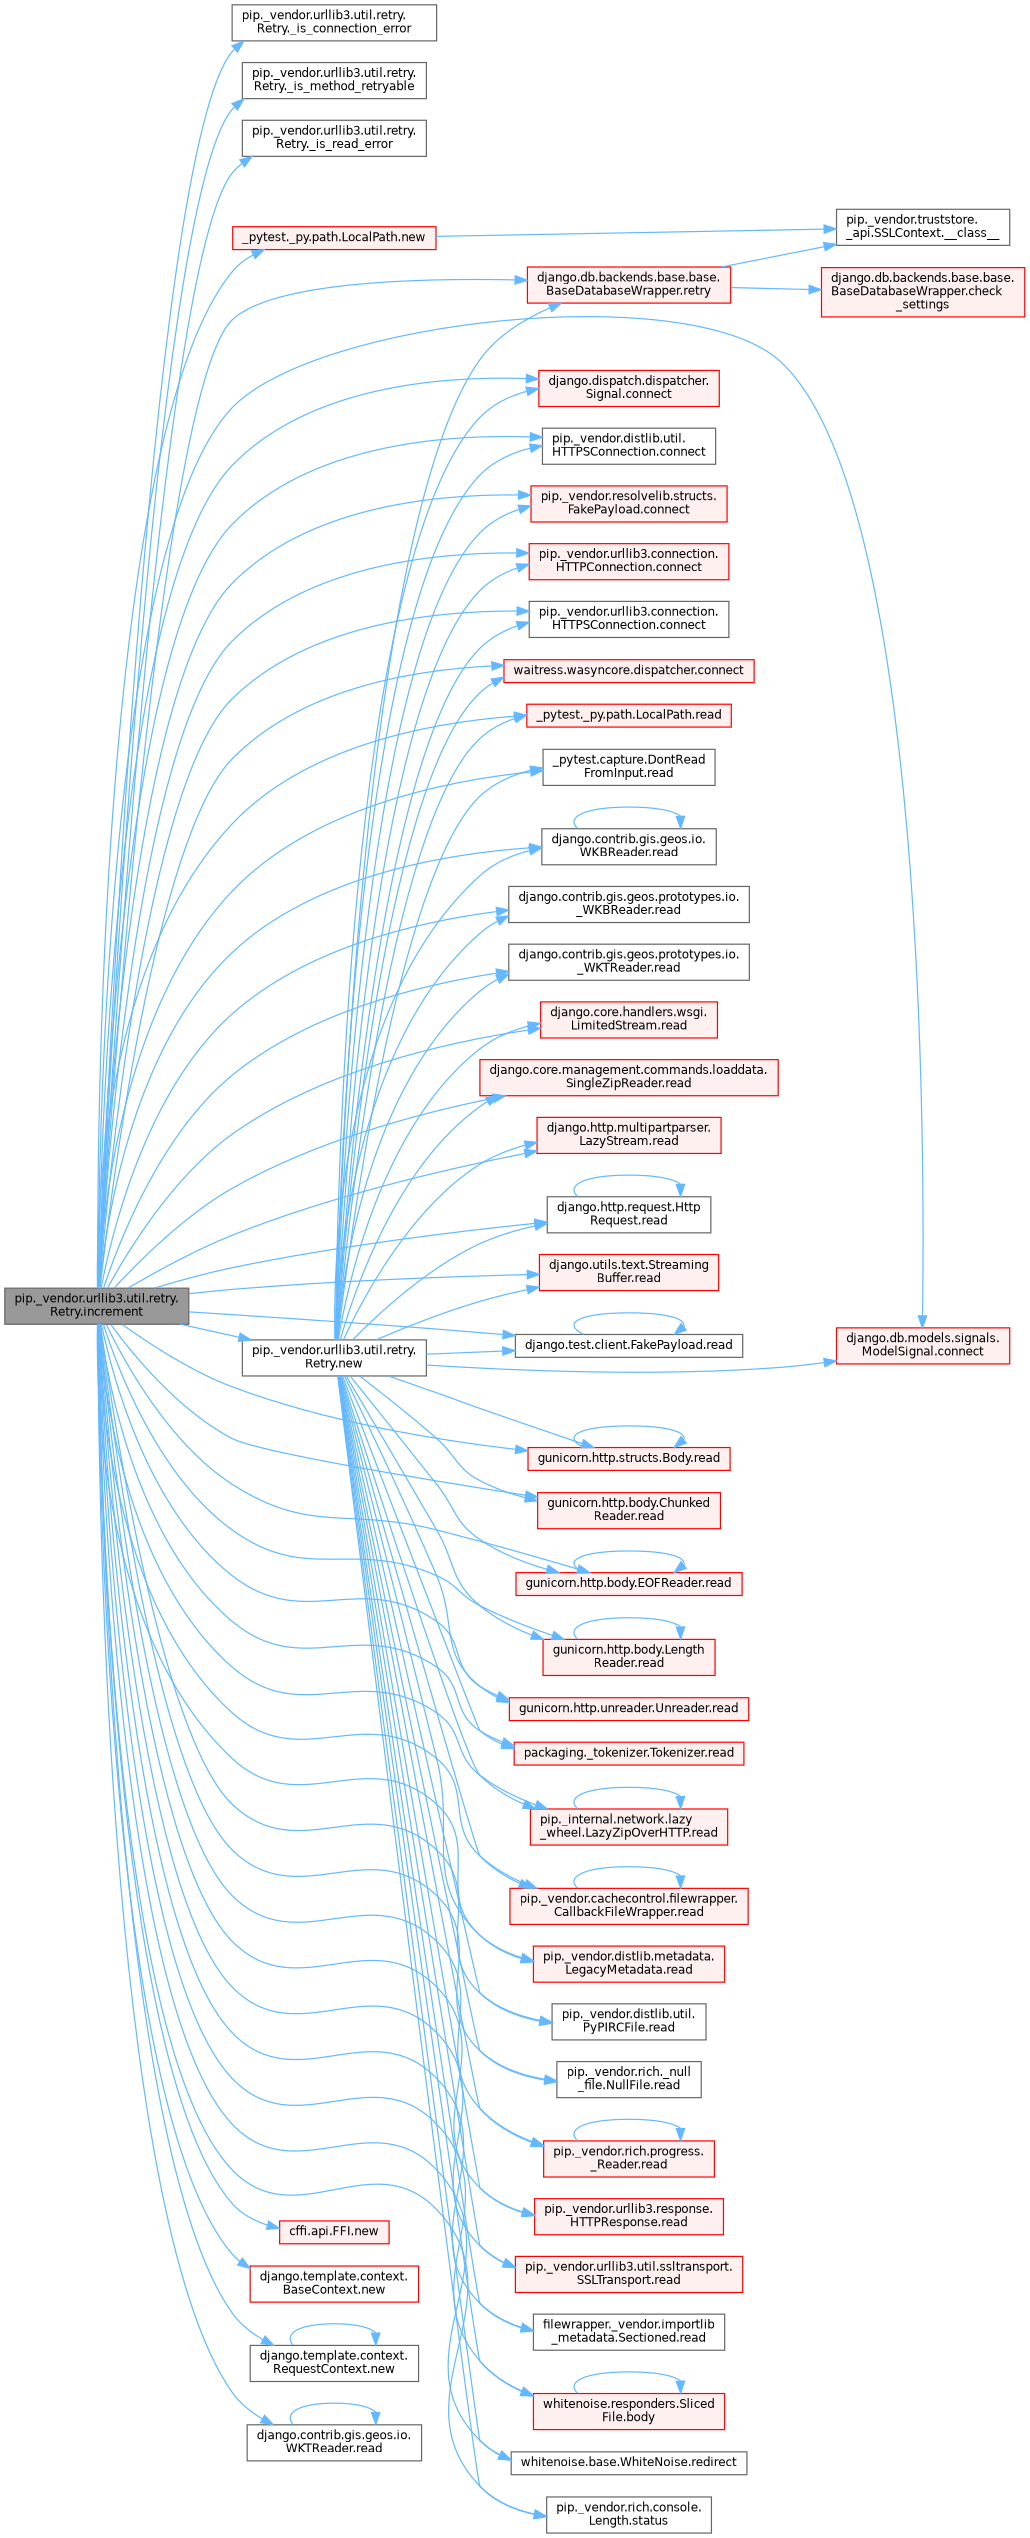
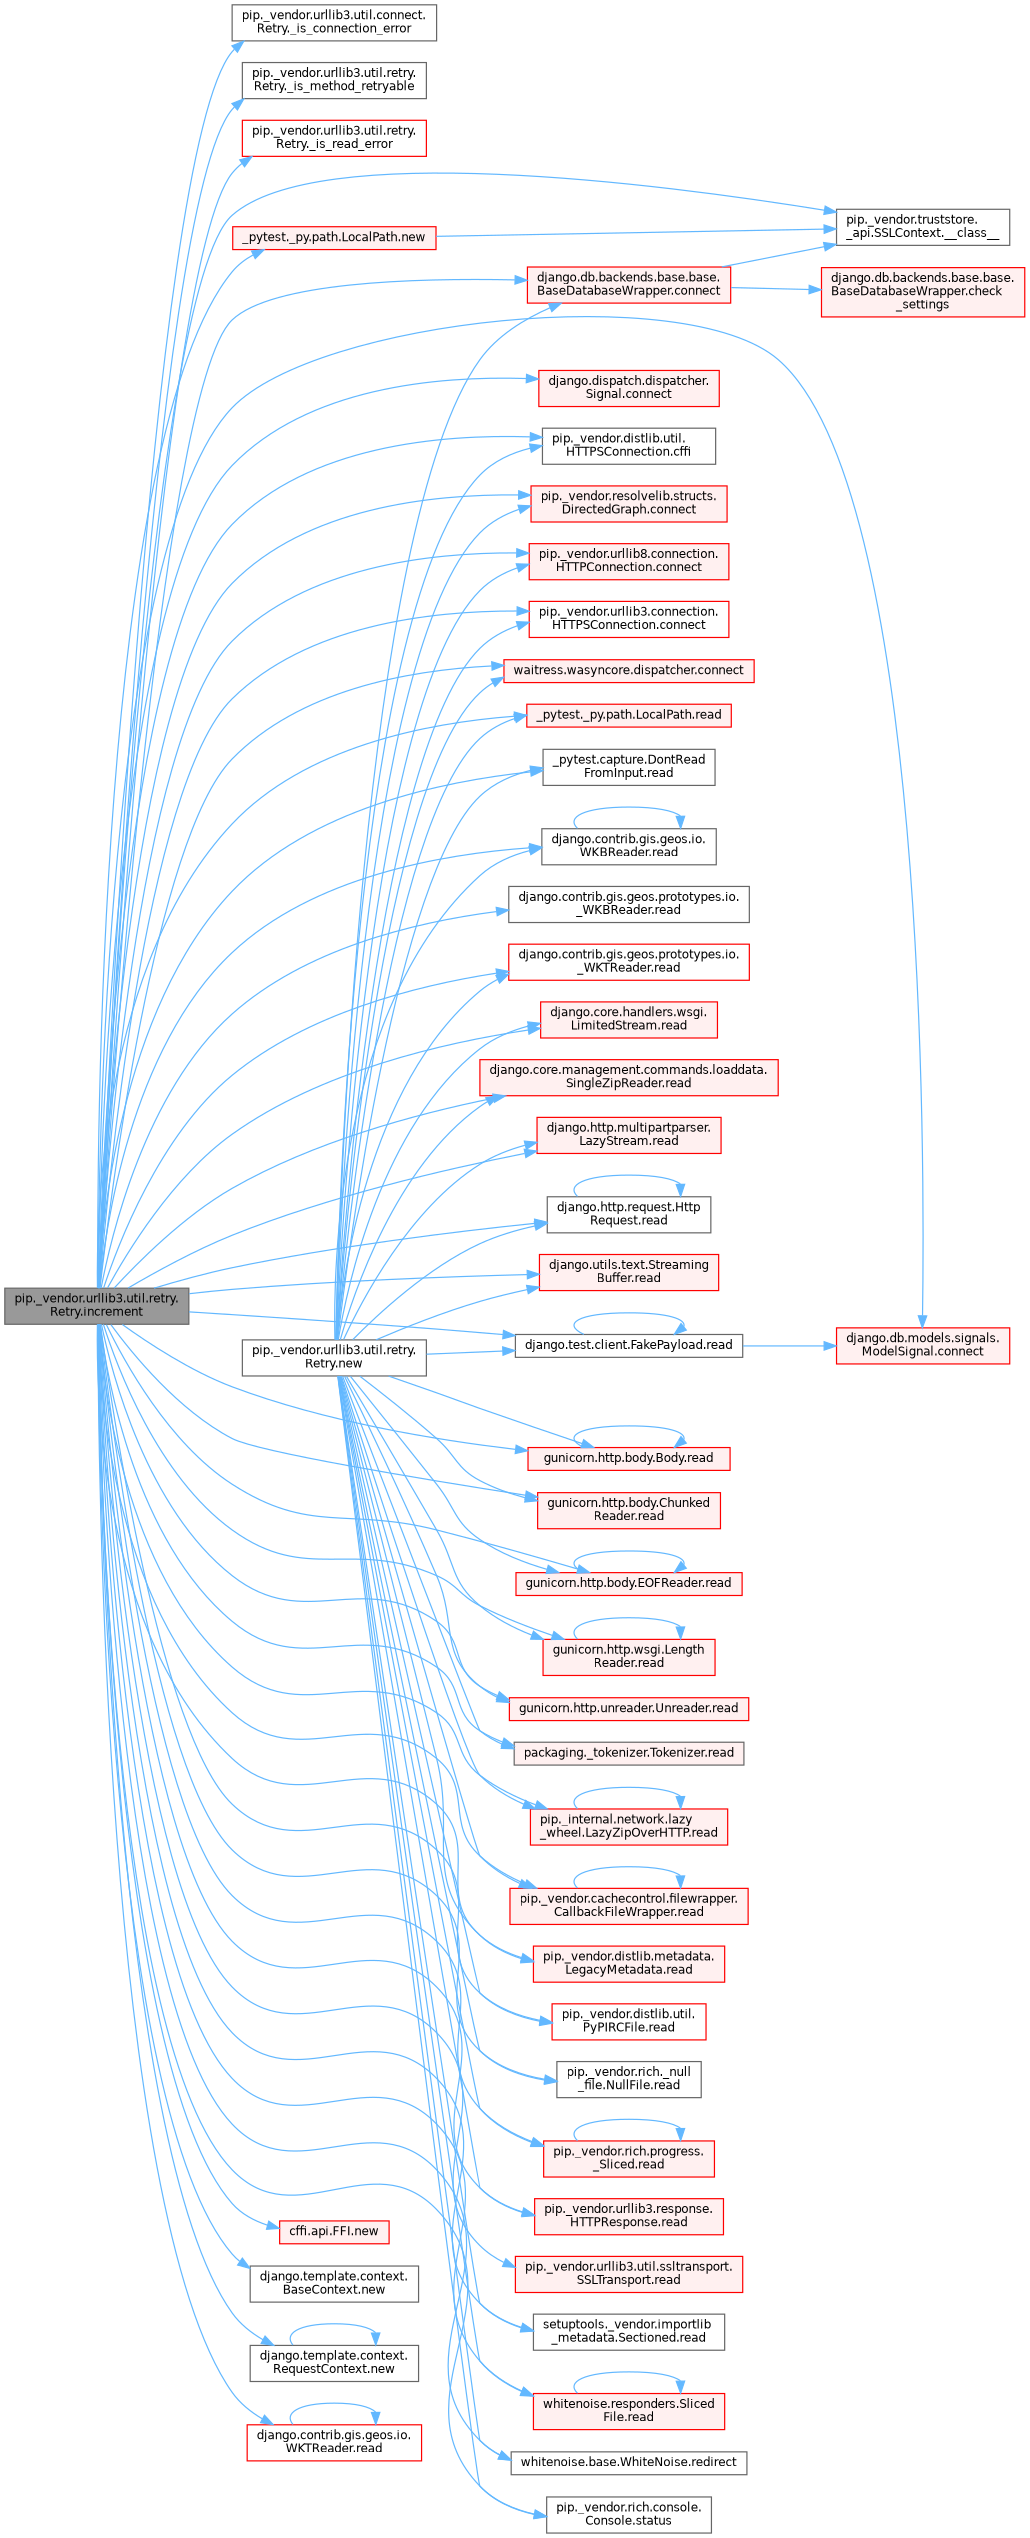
node "pip._vendor.urllib3.util.retry. Retry._is_connection_error": label "pip._vendor.urllib3.util.retry. Retry._is_connection_error" -> "pip._vendor.urllib3.util.connect. Retry._is_connection_error"
node "pip._vendor.urllib3.util.retry. Retry._is_read_error": color grey40 -> red
node "django.db.backends.base.base. BaseDatabaseWrapper.retry": label "django.db.backends.base.base. BaseDatabaseWrapper.retry" -> "django.db.backends.base.base. BaseDatabaseWrapper.connect"
node "pip._vendor.distlib.util. HTTPSConnection.connect": label "pip._vendor.distlib.util. HTTPSConnection.connect" -> "pip._vendor.distlib.util. HTTPSConnection.cffi"
node "pip._vendor.resolvelib.structs. FakePayload.connect": label "pip._vendor.resolvelib.structs. FakePayload.connect" -> "pip._vendor.resolvelib.structs. DirectedGraph.connect"
node "pip._vendor.urllib3.connection. HTTPConnection.connect": label "pip._vendor.urllib3.connection. HTTPConnection.connect" -> "pip._vendor.urllib8.connection. HTTPConnection.connect"
node "pip._vendor.urllib3.connection. HTTPSConnection.connect": color grey40 -> red
edge "pip._vendor.urllib3.util.retry. Retry.new" -> "django.dispatch.dispatcher. Signal.connect": removed
node "django.contrib.gis.geos.prototypes.io. _WKTReader.read": color grey40 -> red
edge "pip._vendor.urllib3.util.retry. Retry.new" -> "django.contrib.gis.geos.prototypes.io. _WKBReader.read": removed
edge "pip._vendor.urllib3.util.retry. Retry.increment" -> "pip._vendor.urllib3.util.retry. Retry.new": now "pip._vendor.urllib3.util.retry. Retry.increment" -> "pip._vendor.truststore. _api.SSLContext.__class__"
edge "pip._vendor.urllib3.util.retry. Retry.new" -> "django.db.models.signals. ModelSignal.connect": now "django.test.client.FakePayload.read" -> "django.db.models.signals. ModelSignal.connect"
node "gunicorn.http.structs.Body.read": label "gunicorn.http.structs.Body.read" -> "gunicorn.http.body.Body.read"
node "gunicorn.http.body.Length Reader.read": label "gunicorn.http.body.Length Reader.read" -> "gunicorn.http.wsgi.Length Reader.read"
node "packaging._tokenizer.Tokenizer.read": color red -> grey40
edge "pip._vendor.urllib3.util.retry. Retry.new" -> "pip._vendor.urllib3.util.ssltransport. SSLTransport.read": removed
node "pip._vendor.distlib.util. PyPIRCFile.read": color grey40 -> red
node "pip._vendor.rich.progress. _Reader.read": label "pip._vendor.rich.progress. _Reader.read" -> "pip._vendor.rich.progress. _Sliced.read"
node "django.template.context. BaseContext.new": color red -> grey40
node "filewrapper._vendor.importlib _metadata.Sectioned.read": label "filewrapper._vendor.importlib _metadata.Sectioned.read" -> "setuptools._vendor.importlib _metadata.Sectioned.read"
node "whitenoise.responders.Sliced File.body": label "whitenoise.responders.Sliced File.body" -> "whitenoise.responders.Sliced File.read"
node "django.contrib.gis.geos.io. WKTReader.read": color grey40 -> red
node "pip._vendor.rich.console. Length.status": label "pip._vendor.rich.console. Length.status" -> "pip._vendor.rich.console. Console.status"
